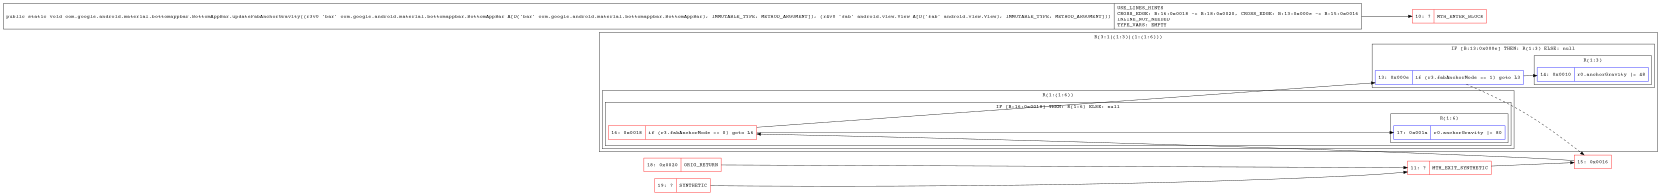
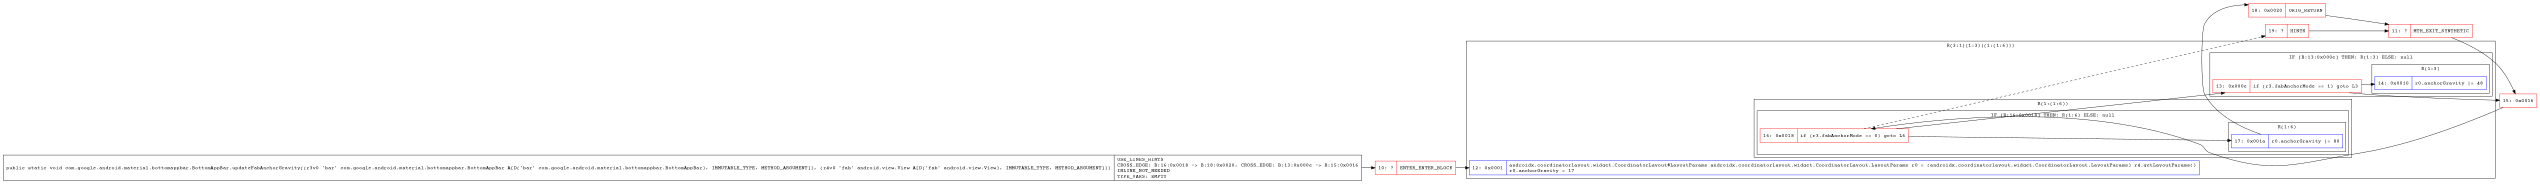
node "10: ?": text "MTH_ENTER_BLOCK" -> "ENTER_ENTER_BLOCK"
edge "17: 0x001a" -> "18: 0x0020": added
node "13: 0x000e": color blue -> red
edge "16: 0x0018" -> "19: ?": added
edge "13: 0x000e" -> "15: 0x0016": style dashed -> solid
node "12: 0x0001": added
node "19: ?": text "SYNTHETIC" -> "HINTS"
